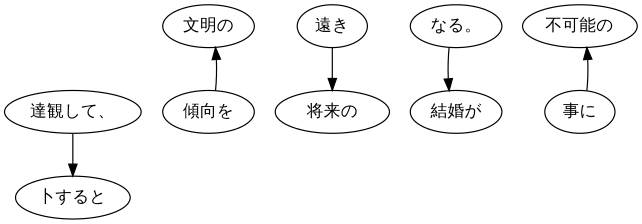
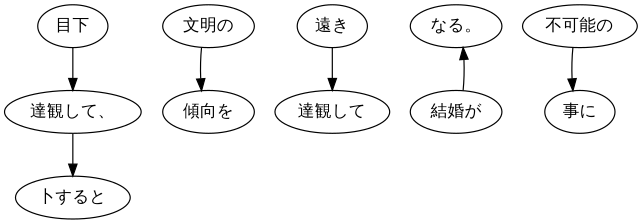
node "目下": added
edge "なる。" -> "結婚が": reversed
edge "傾向を" -> "文明の": reversed
edge "事に" -> "不可能の": reversed
node "将来の": label "将来の" -> "達観して"
